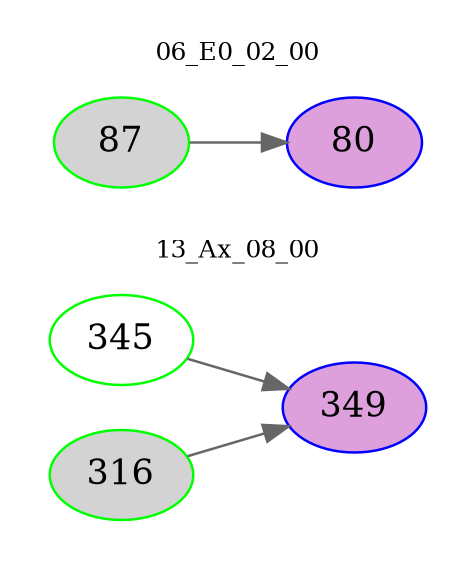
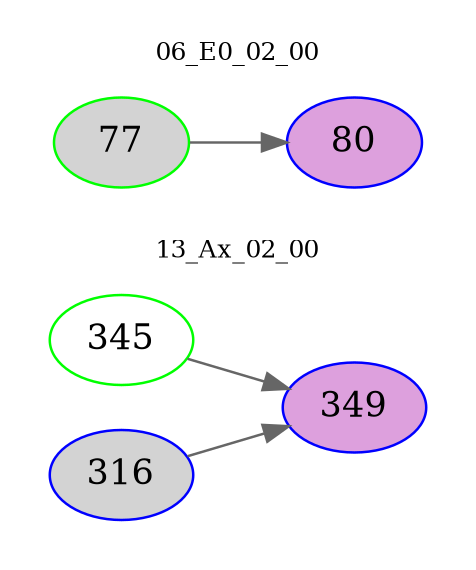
node "87": label "87" -> "77"
cluster "13_Ax_08_00": label "13_Ax_08_00" -> "13_Ax_02_00"
node "316": color green -> blue
